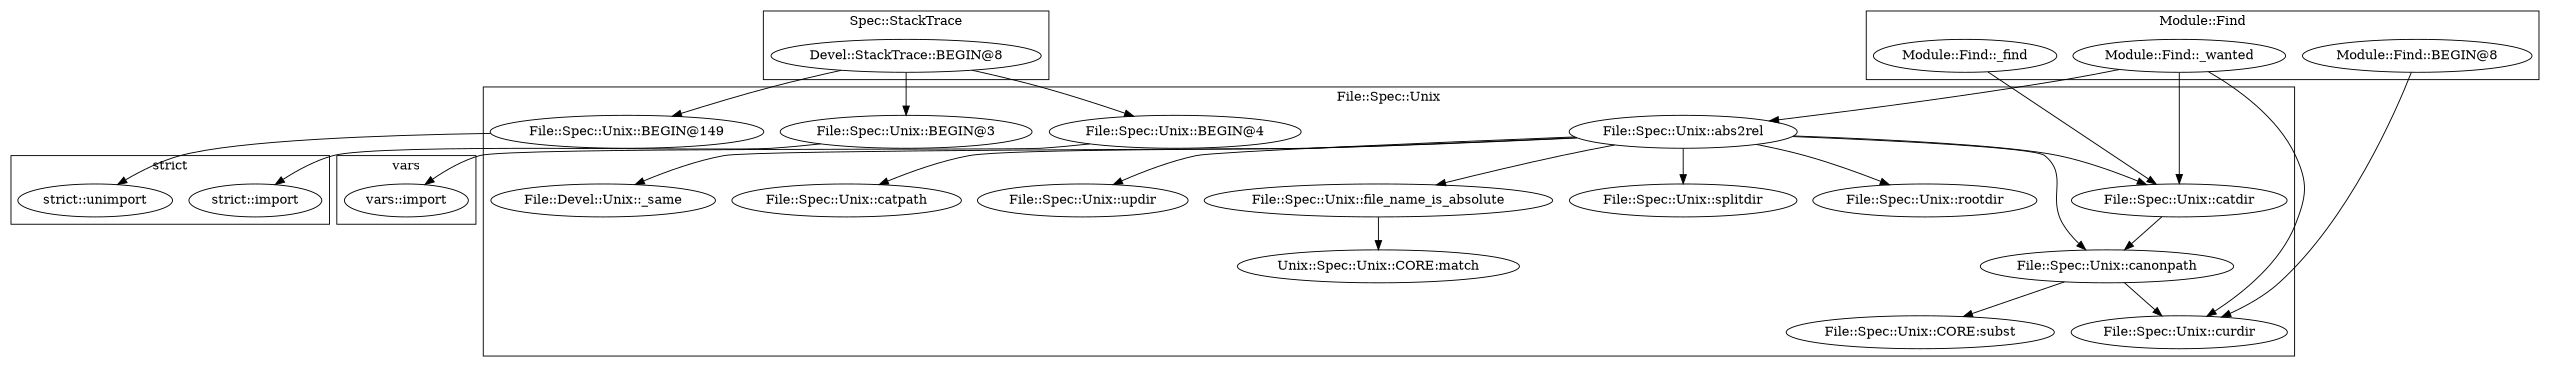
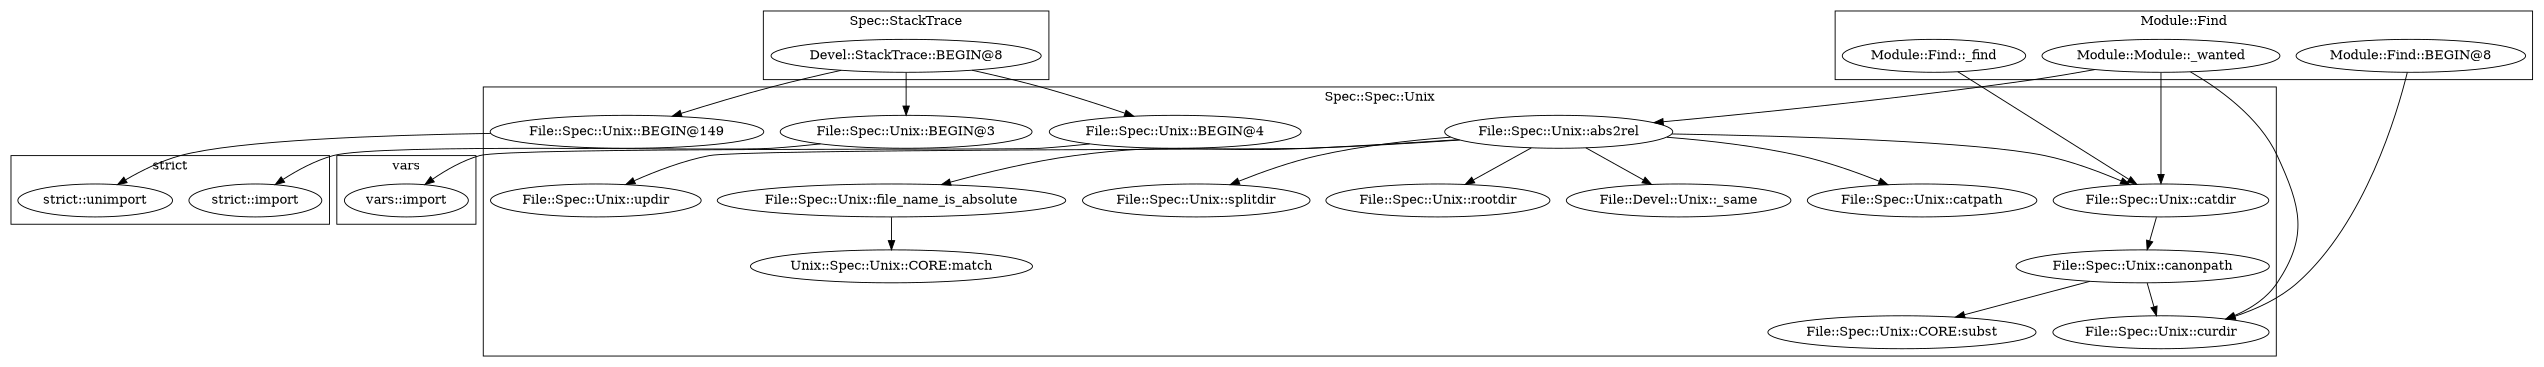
node "Module::Find::_wanted": label "Module::Find::_wanted" -> "Module::Module::_wanted"
cluster "File::Spec::Unix": label "File::Spec::Unix" -> "Spec::Spec::Unix"
edge "File::Spec::Unix::abs2rel" -> "File::Spec::Unix::canonpath": removed
